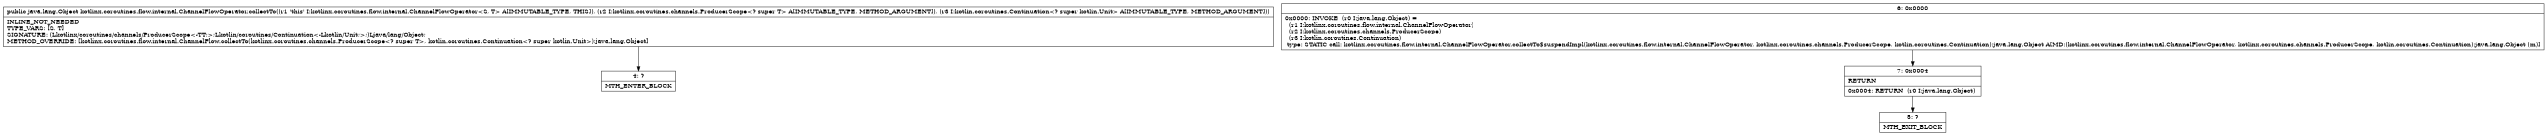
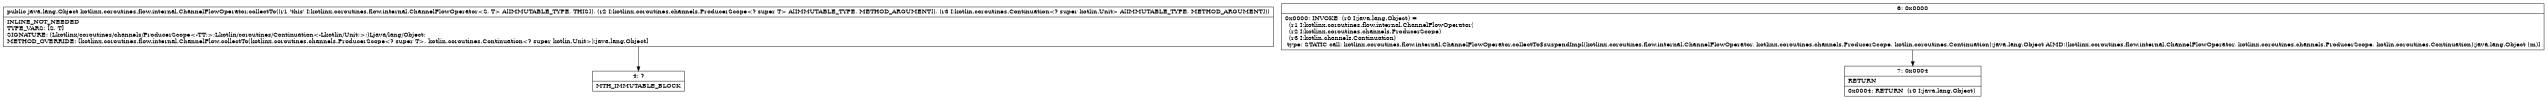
node "6: 0x0000": text "(r3 I:kotlin.coroutines.Continuation)" -> "(r3 I:kotlin.channels.Continuation)"
node "4: ?": text "MTH_ENTER_BLOCK" -> "MTH_IMMUTABLE_BLOCK"
node "5: ?": removed
